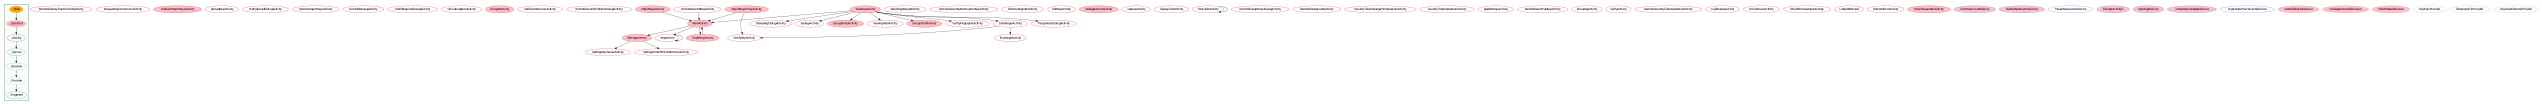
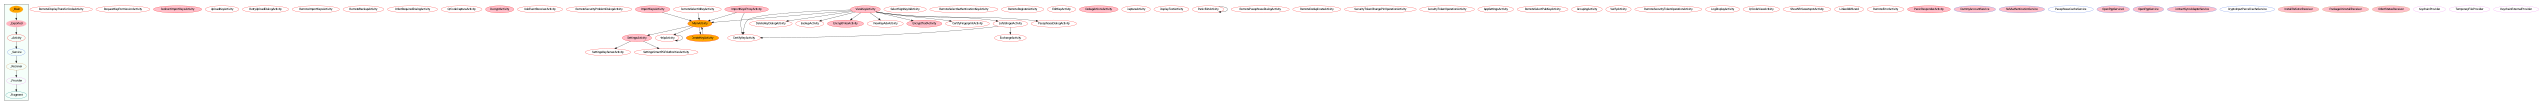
node "DecryptActivity2": label "DecryptActivity2" -> "OpenPgpService2"
edge "ViewKeyActivity" -> "CertifyKeyActivity": added
node "MainActivity": fillcolor pink -> orange
node "CreateKeyActivity": fillcolor pink -> orange
